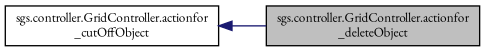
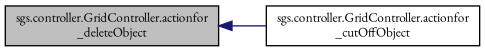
edge "sgs.controller.GridController.actionfor _deleteObject" -> "sgs.controller.GridController.actionfor _cutOffObject": reversed
